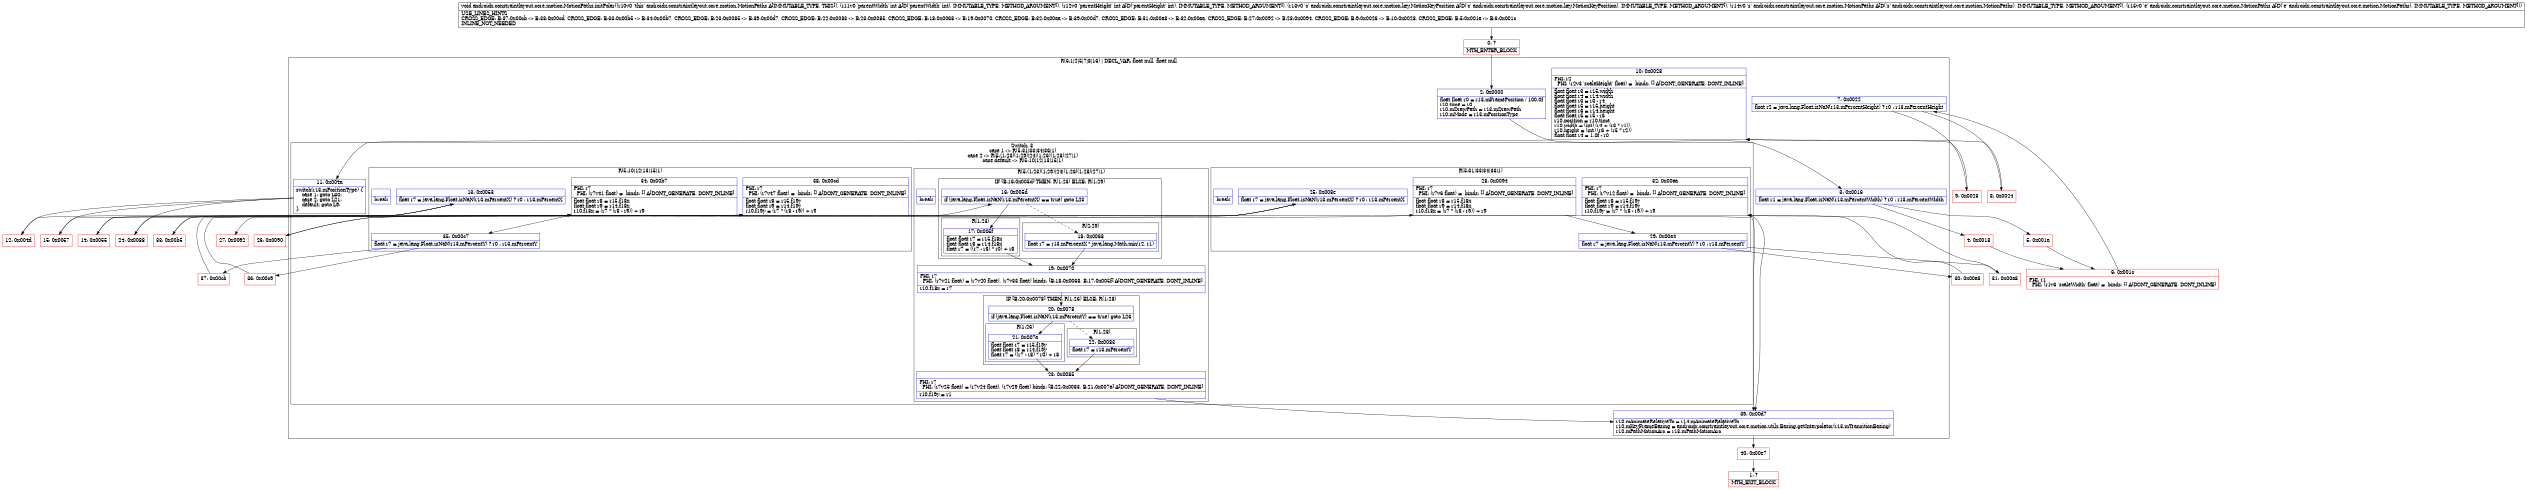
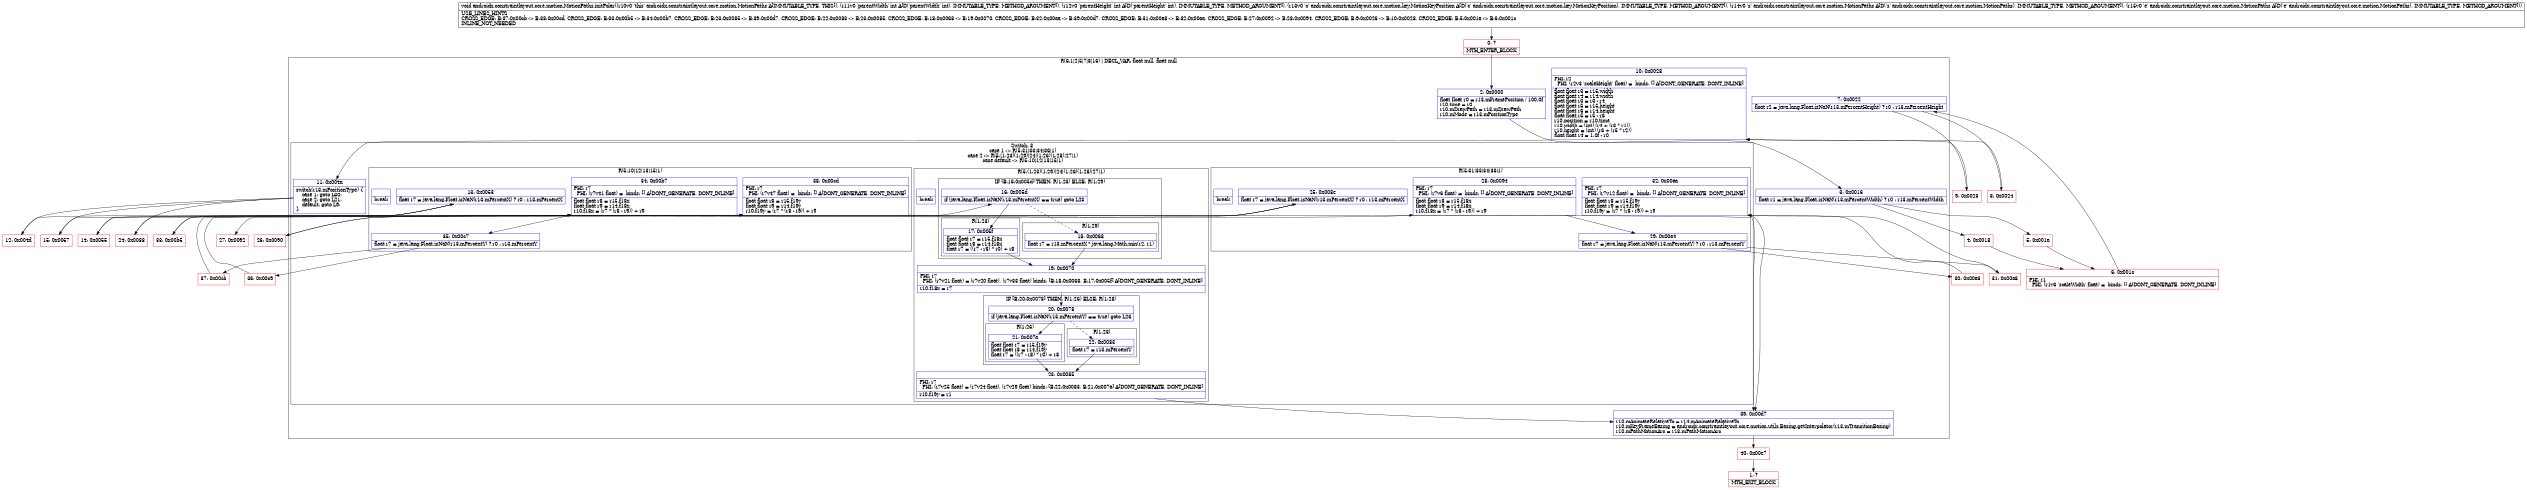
cluster "R(2:29)": label "R(2:29)" -> "R(1:29)"
